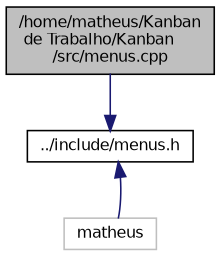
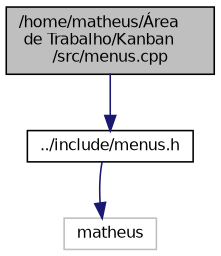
node "/home/matheus/Kanban de Trabalho/Kanban /src/menus.cpp": label "/home/matheus/Kanban de Trabalho/Kanban /src/menus.cpp" -> "/home/matheus/Área de Trabalho/Kanban /src/menus.cpp"
edge "matheus" -> "../include/menus.h": reversed
